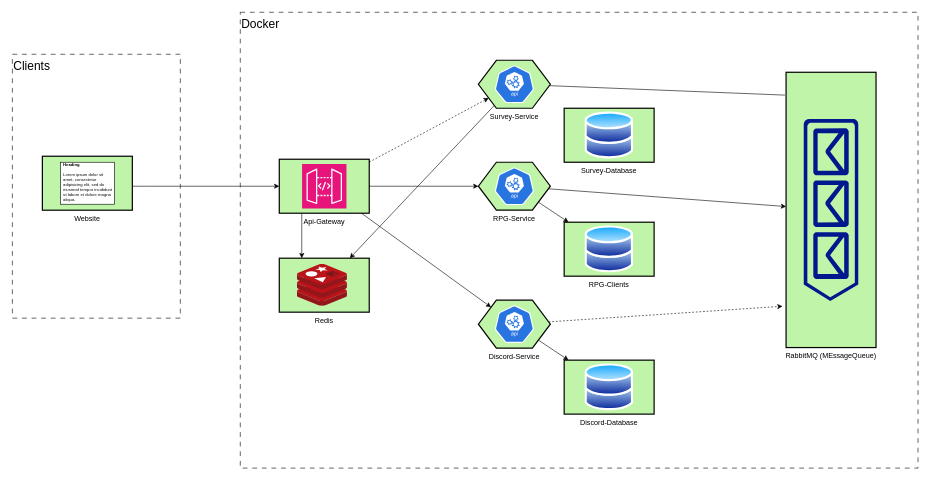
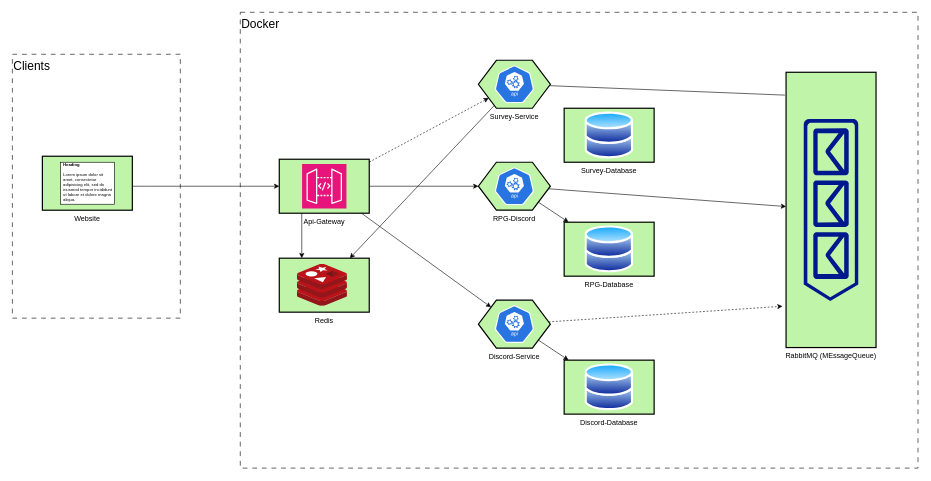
node "RPG-Service": label "RPG-Service" -> "RPG-Discord"
node "RPG-Clients": label "RPG-Clients" -> "RPG-Database"
